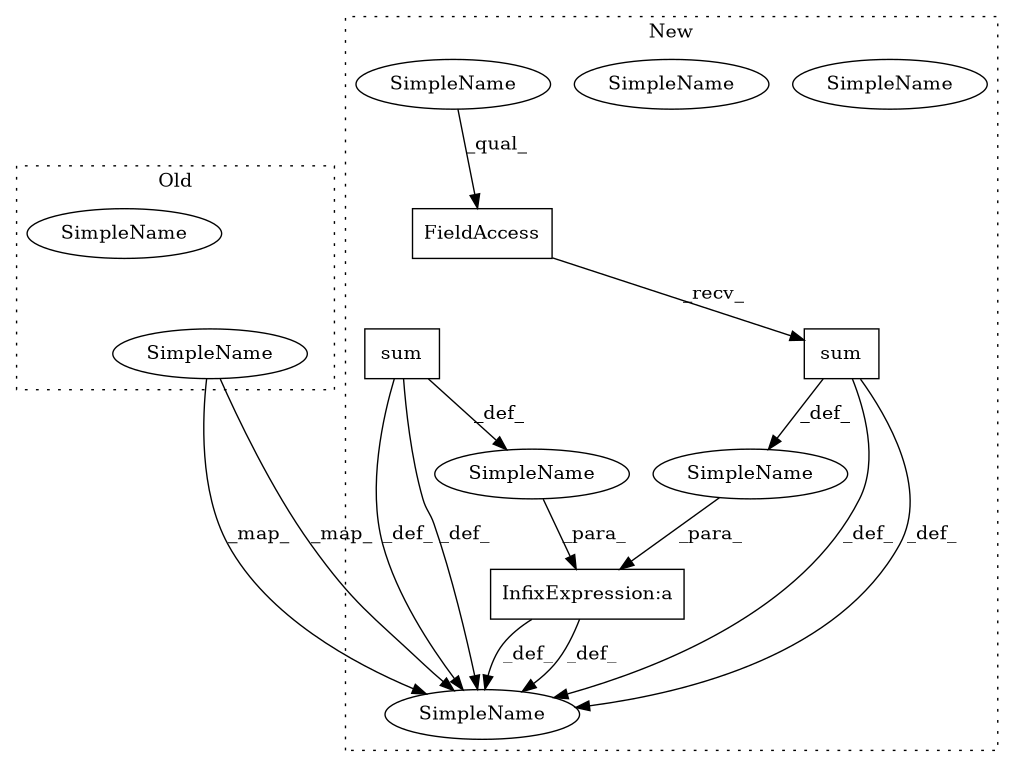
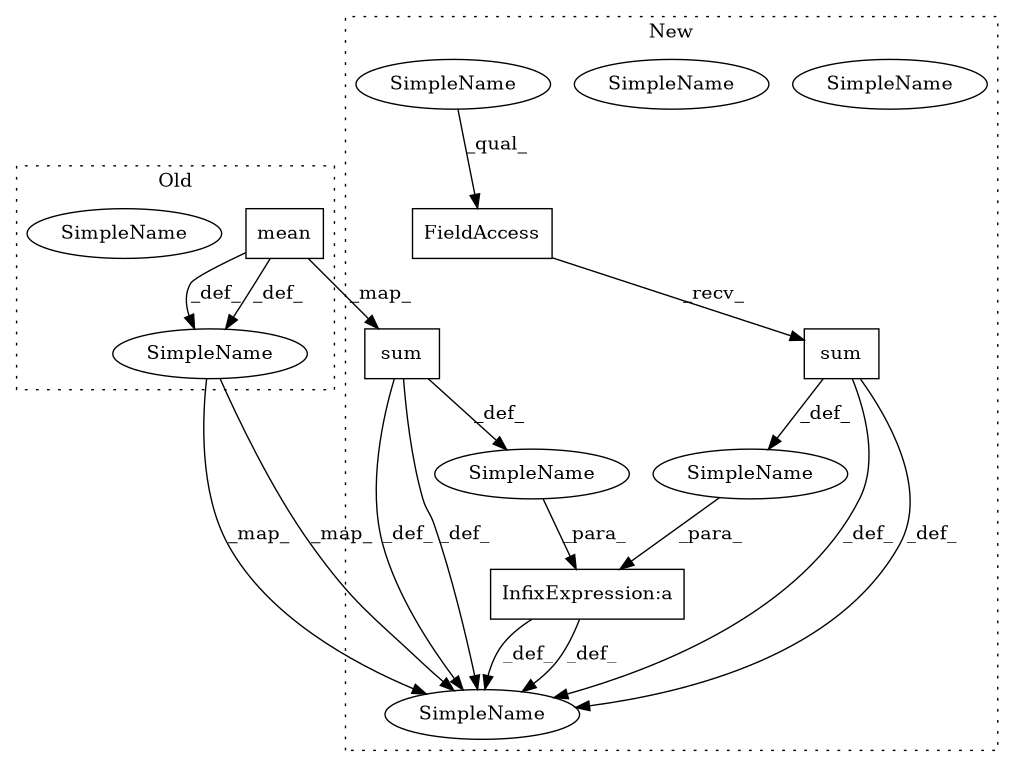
node "mean": added
